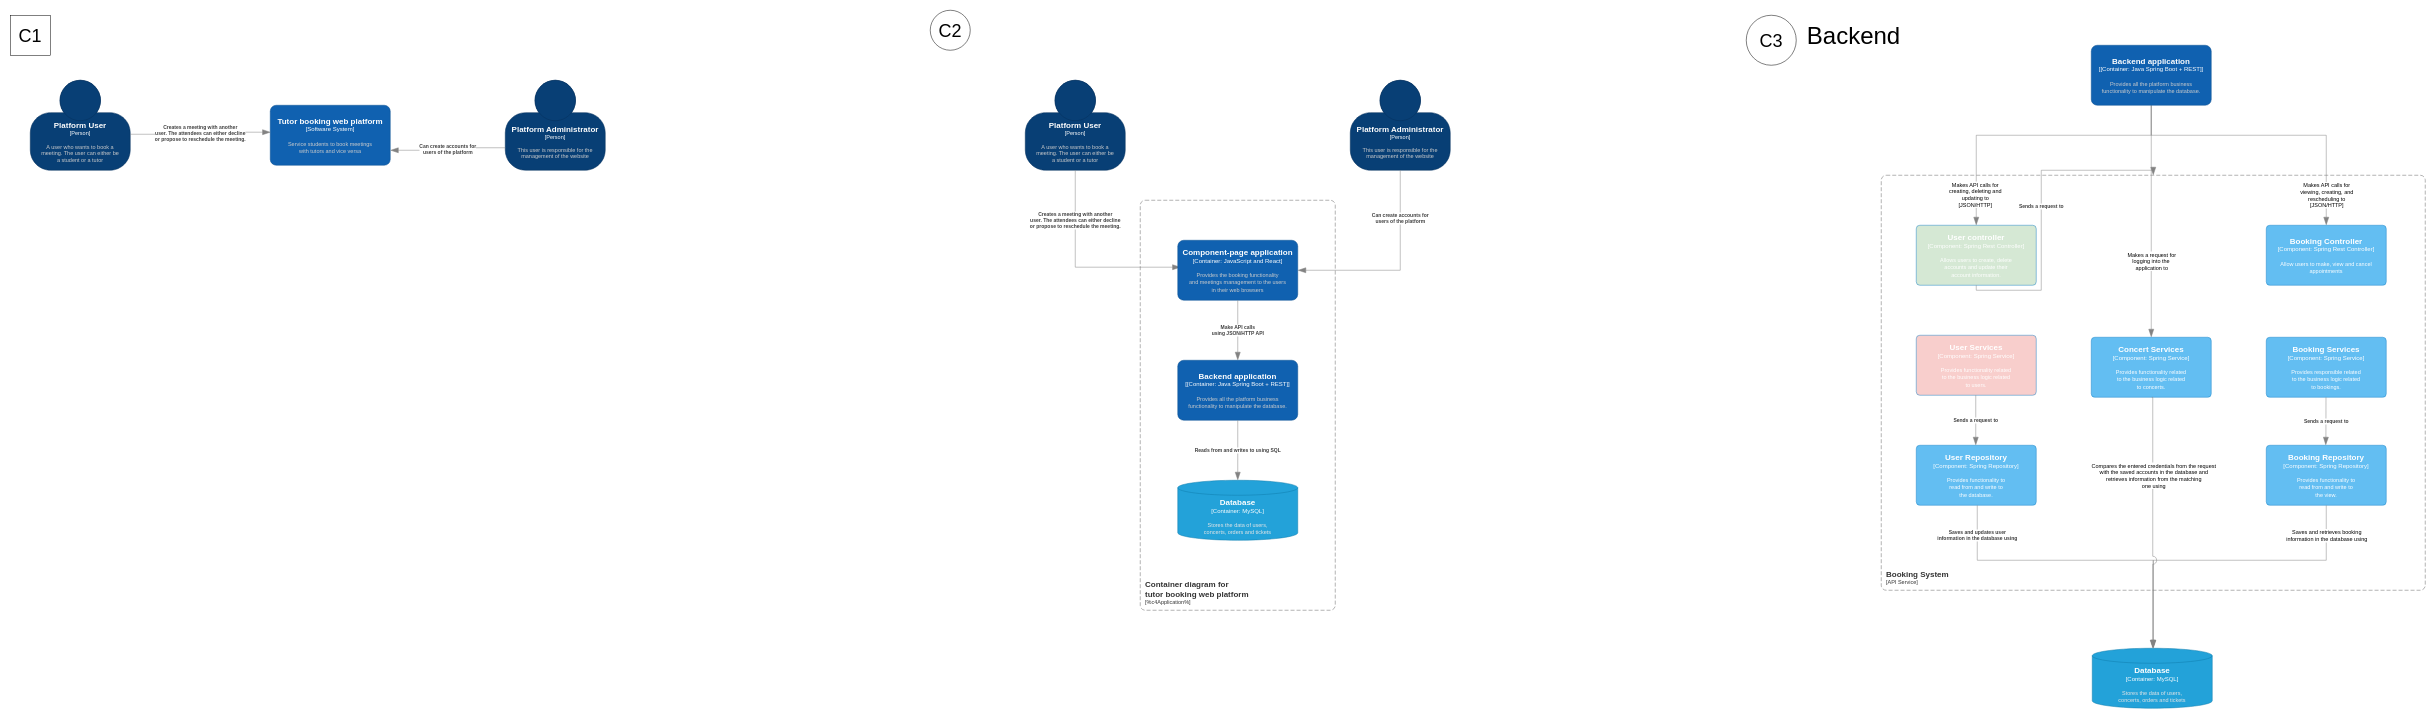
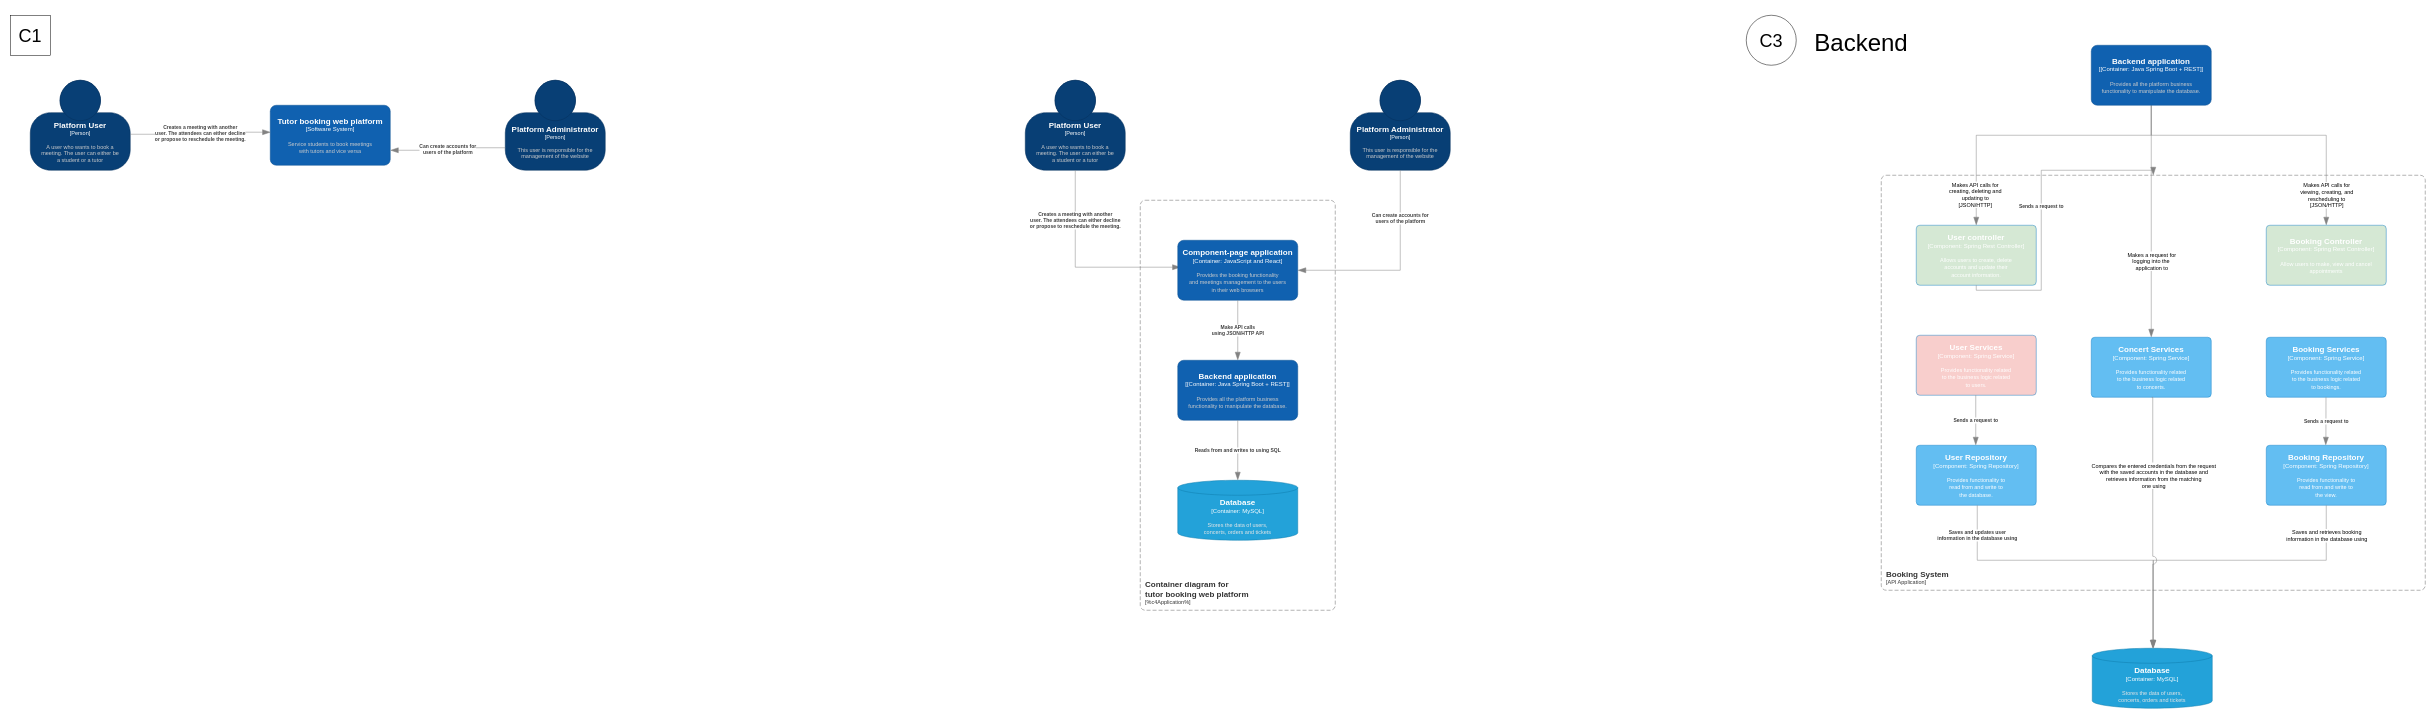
node "C2": removed
node "Backend": moved (1854, 35) -> (1861, 43)
node "Booking Controller [Component: Spring Rest Controller] Allow users to make, view and cancel appointments": fillcolor #63bef2 -> #d5e8d4
node "Booking Services [Component: Spring Service] Provides responsible related to the business logic related to bookings.": label "Booking Services [Component: Spring Service] Provides responsible related to the business logic related to bookings." -> "Booking Services [Component: Spring Service] Provides functionality related to the business logic related to bookings."
node "Booking System [API Service]": label "Booking System [API Service]" -> "Booking System [API Application]"
